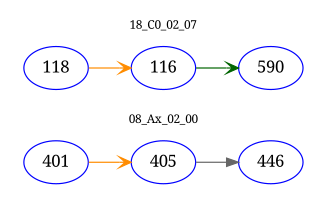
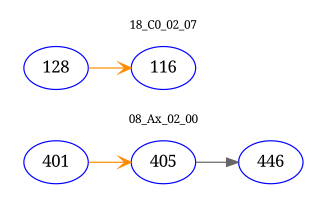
node "118": label "118" -> "128"
node "590": removed
